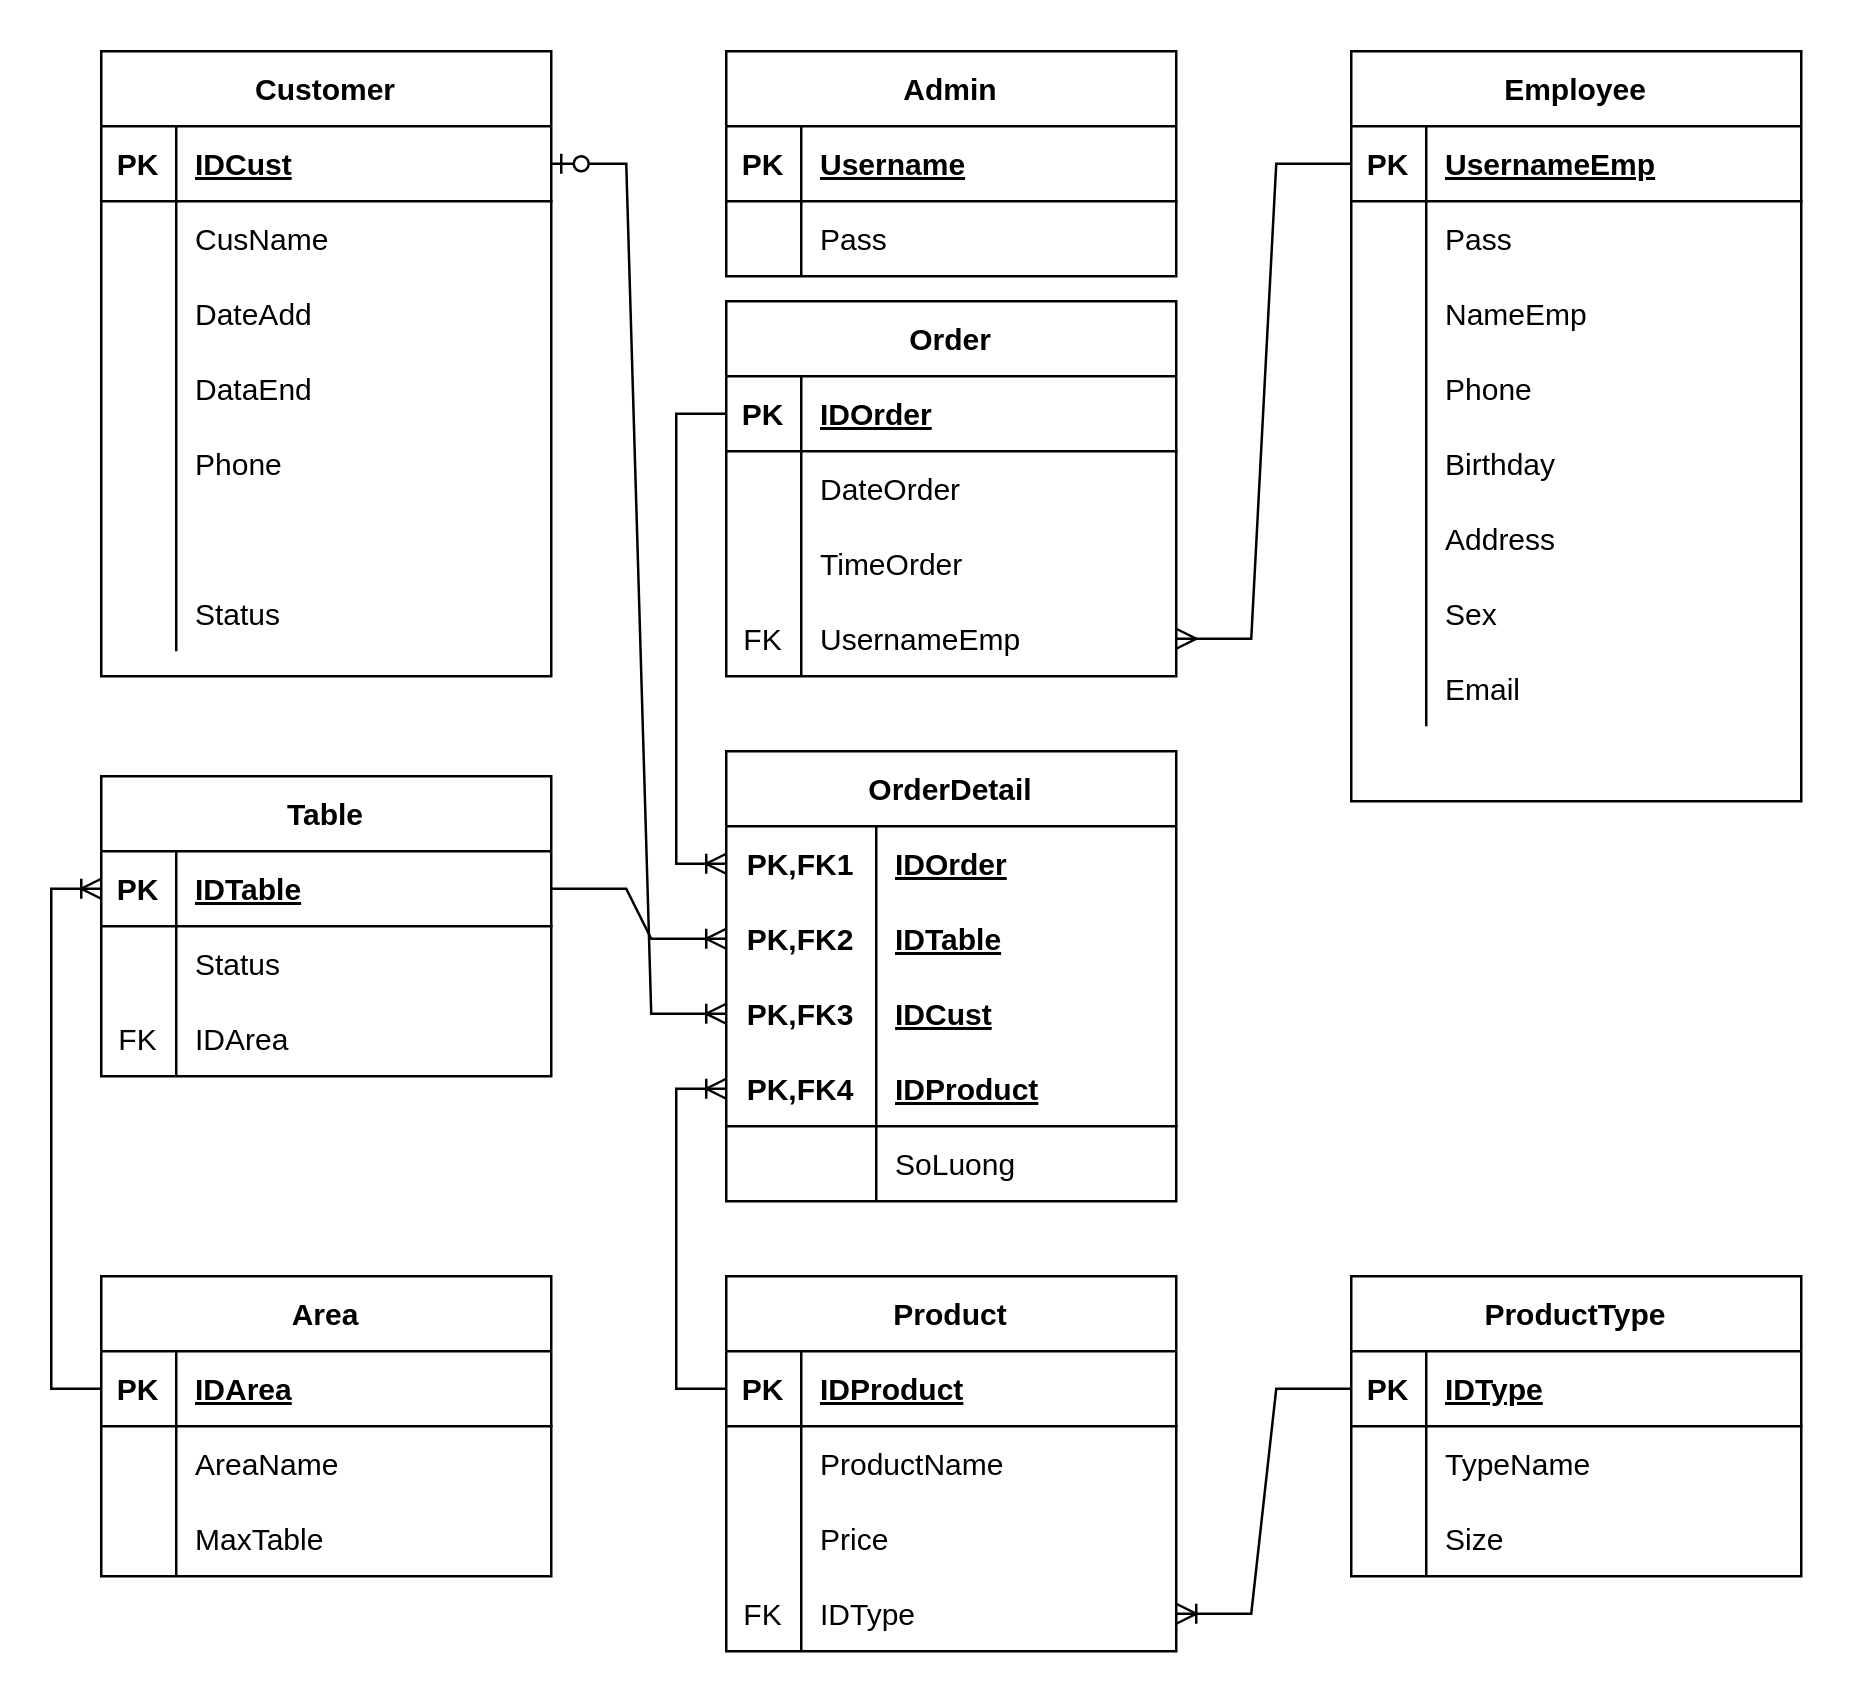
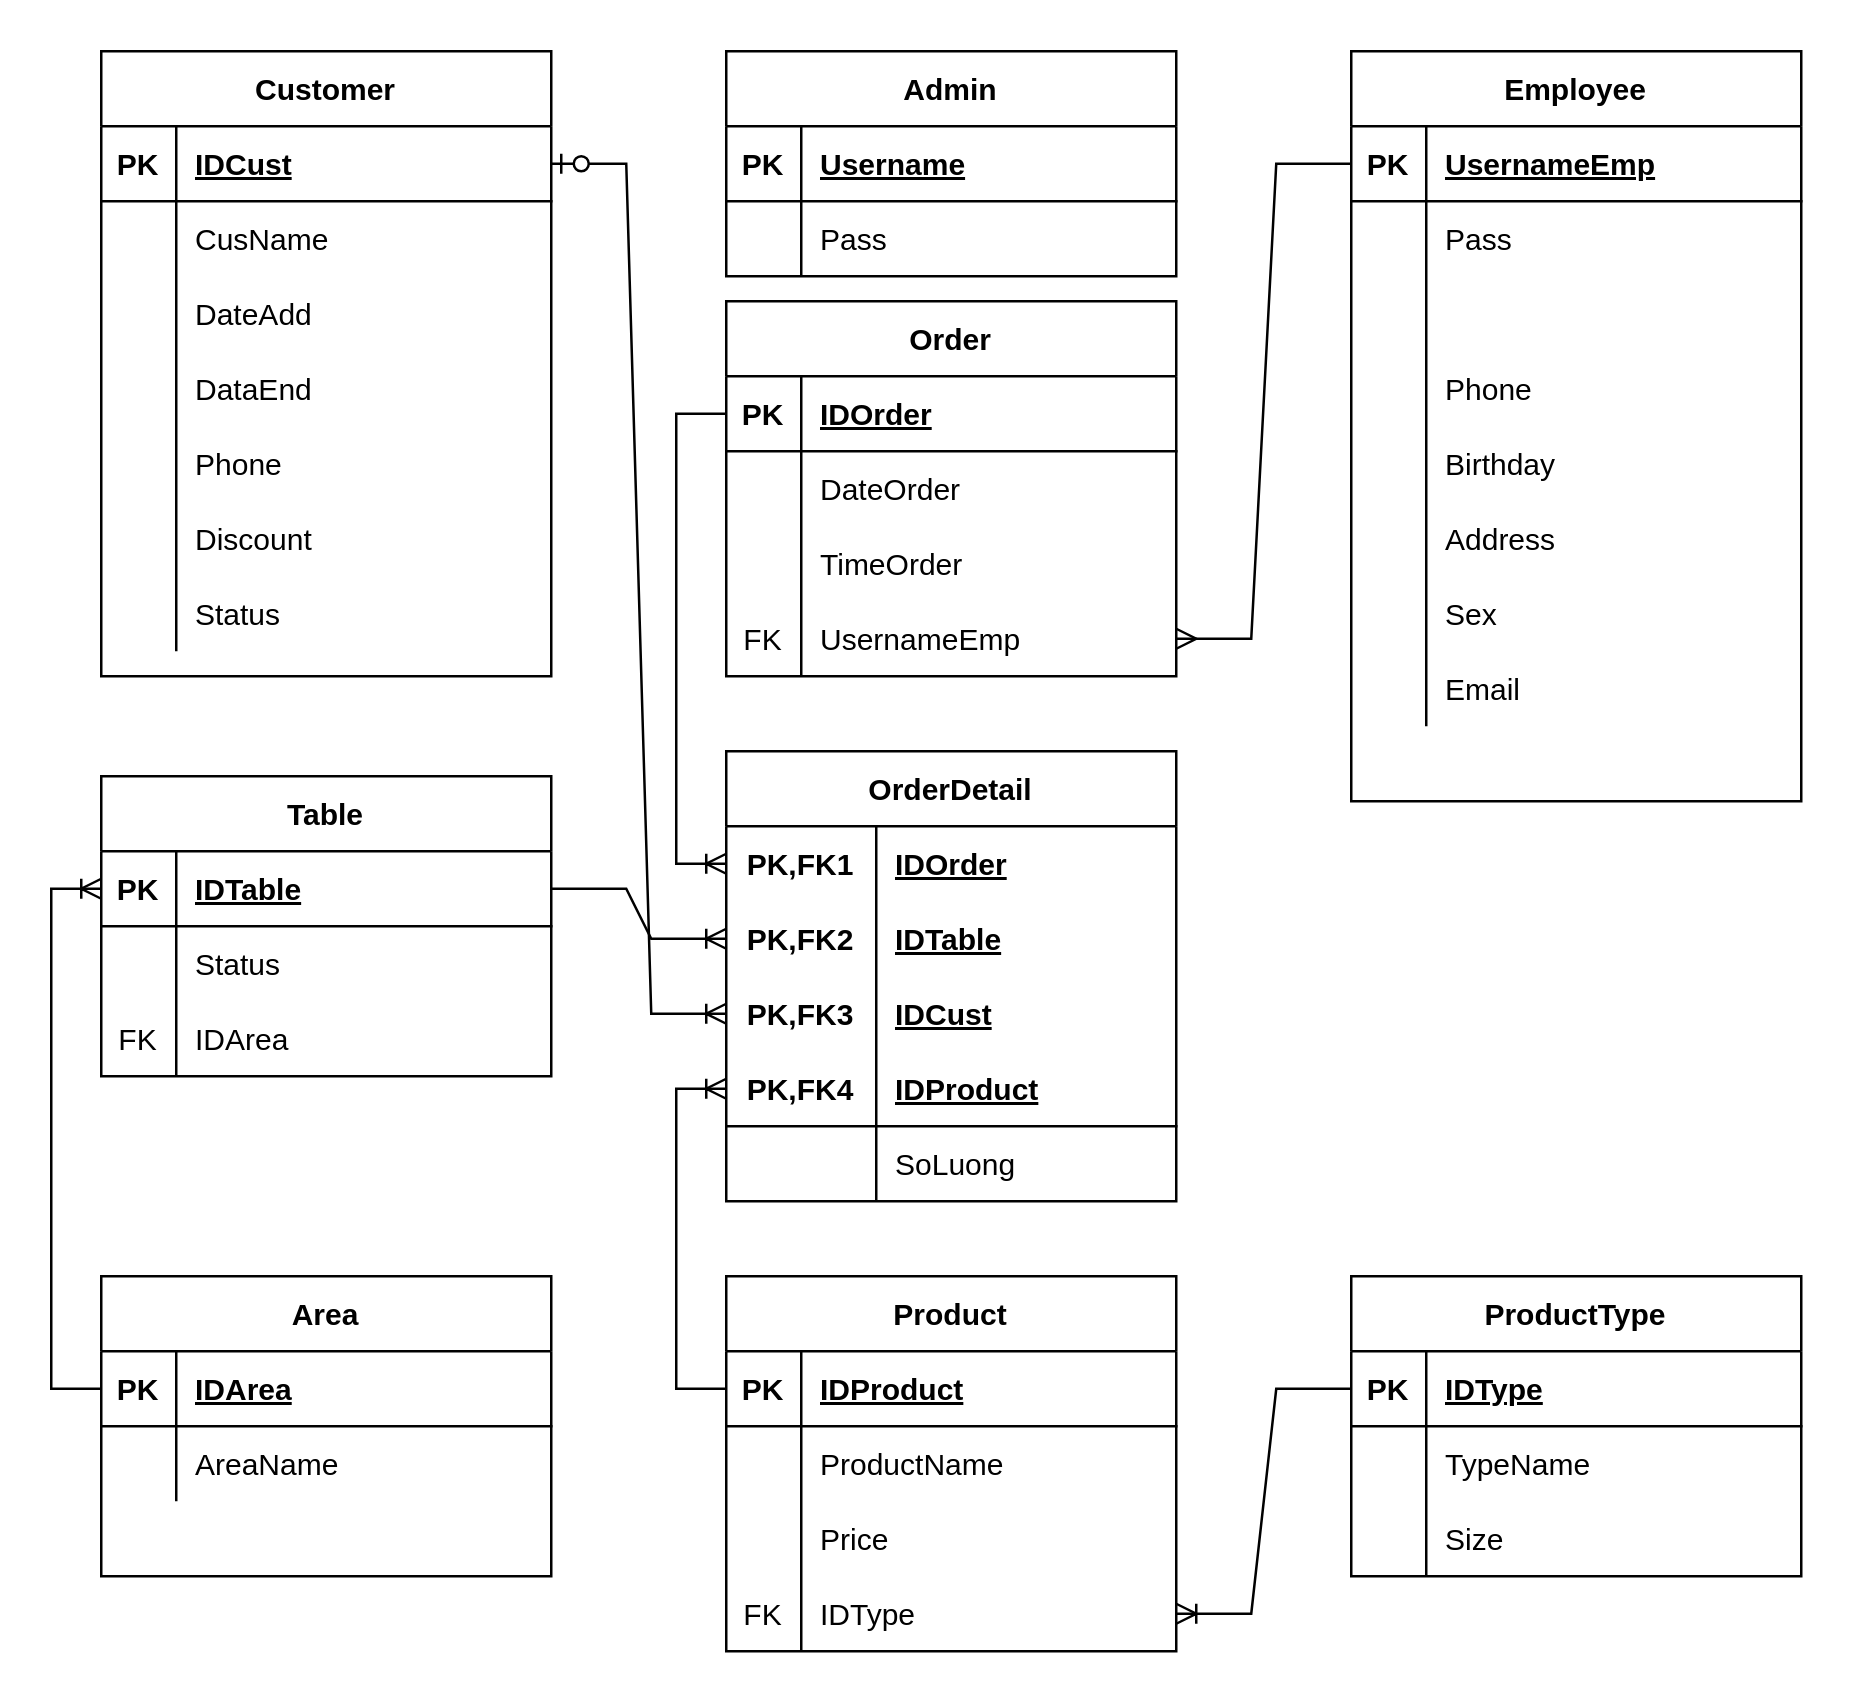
node "NameEmp": removed
node "Discount": added
node "MaxTable": removed
